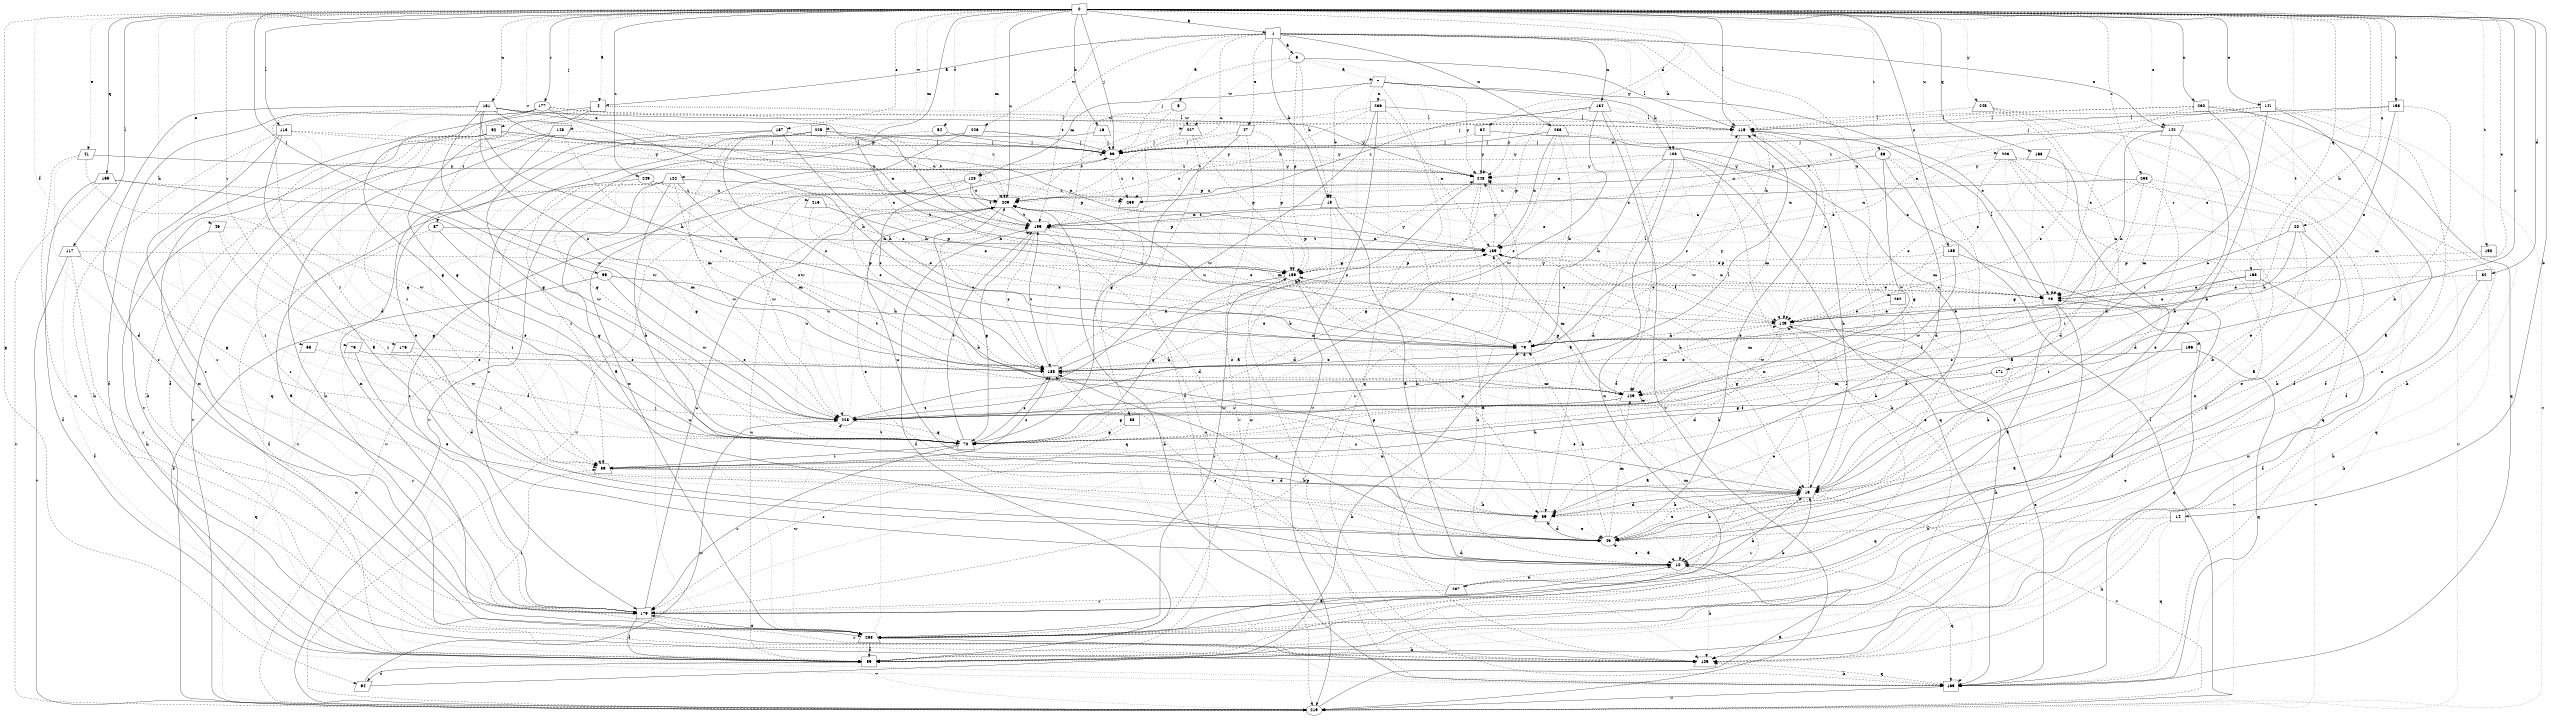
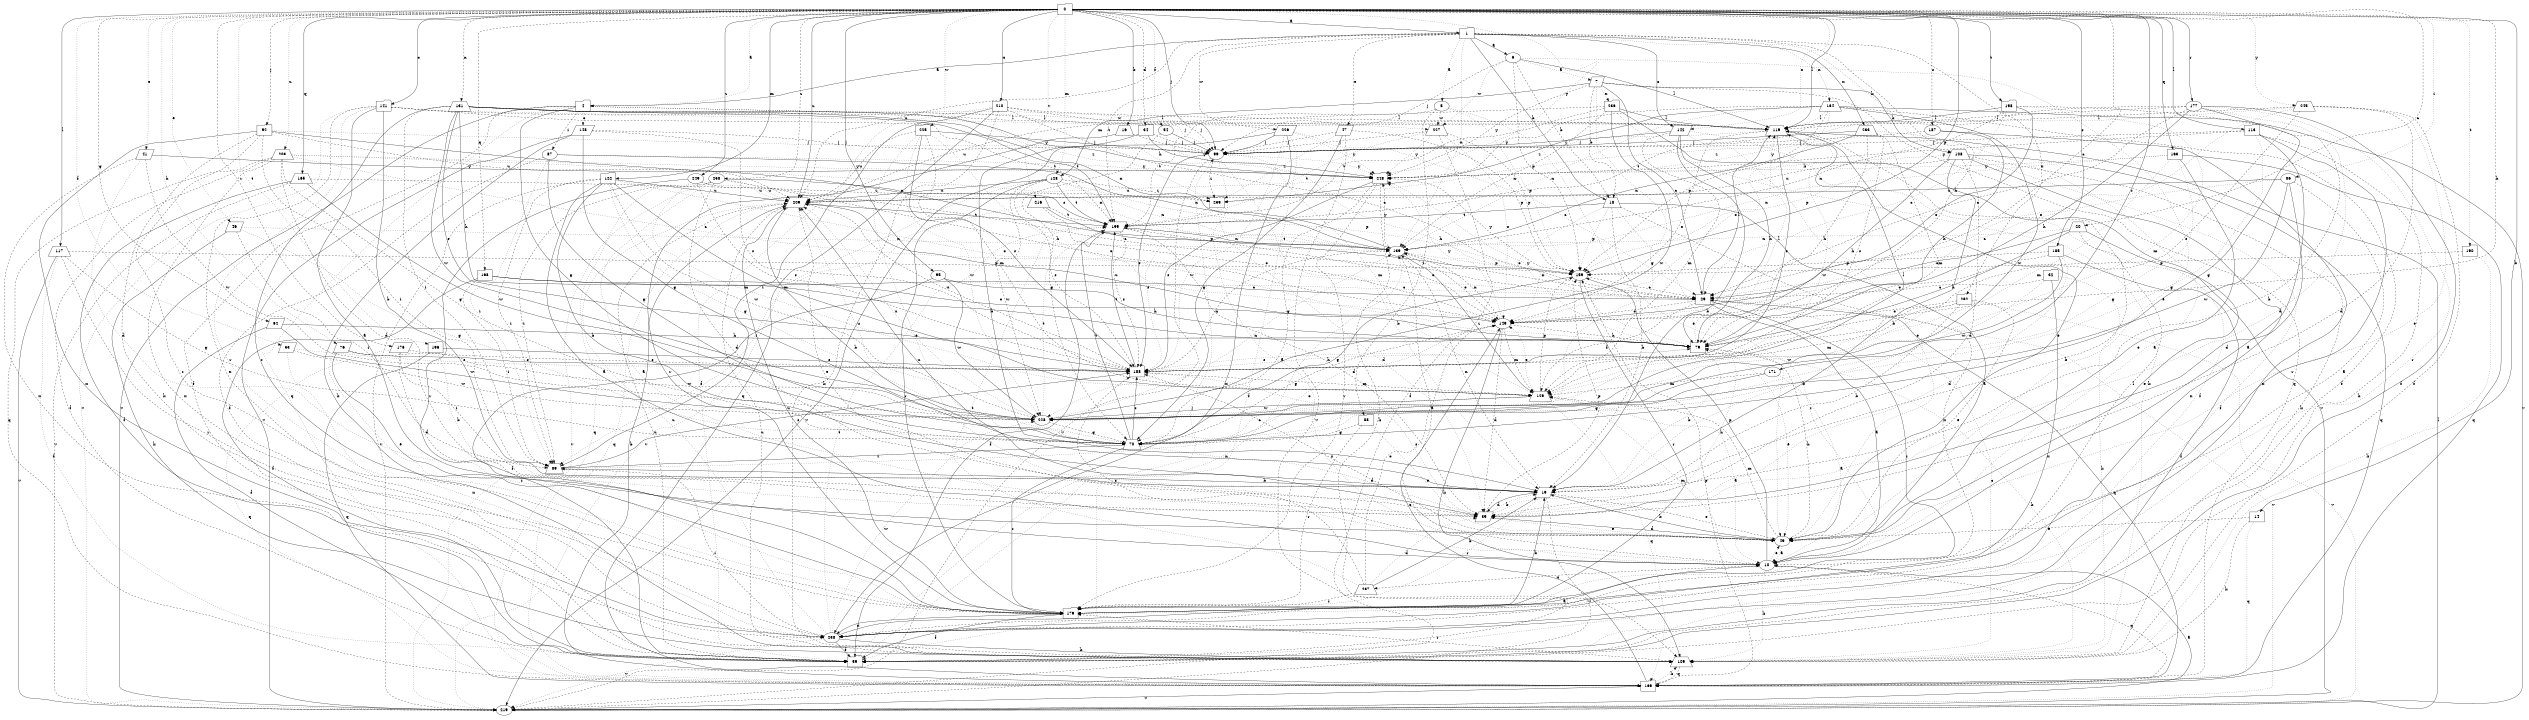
edge "0" -> "32": removed, label "d"
edge "0" -> "92": style dotted -> dashed
edge "1" -> "134": style solid -> dotted
node "230": label "230" -> "210"
edge "0" -> "122": style dotted -> solid
node "163": shape parallelogram -> folder
edge "108" -> "248": label "y" -> "k"
edge "86" -> "248": now "87" -> "248"
node "122": shape trapezium -> folder
node "259": shape parallelogram -> folder
edge "141" -> "29": now "141" -> "179"
edge "149" -> "139": label "f" -> "n"
edge "139" -> "129": label "m" -> "z"
edge "199" -> "70": removed, label "g"
edge "232" -> "129": style dotted -> dashed
edge "76" -> "228": added, label "w"
edge "249" -> "179": label "a" -> "r"
edge "129" -> "70": label "g" -> "c"
edge "89" -> "139": now "89" -> "149"
edge "49" -> "188": style solid -> dashed
edge "187" -> "49": removed, label "e"
edge "14" -> "49": label "f" -> "e"
edge "159" -> "238": now "159" -> "179"
edge "163" -> "169": added, label "q"
node "238": shape trapezium -> ellipse
edge "59" -> "64": reversed
